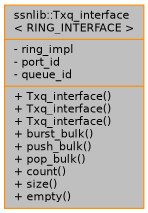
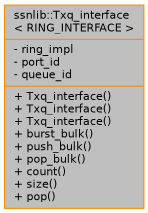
node "ssnlib::Txq_interface": text "+ empty()" -> "+ pop()"
